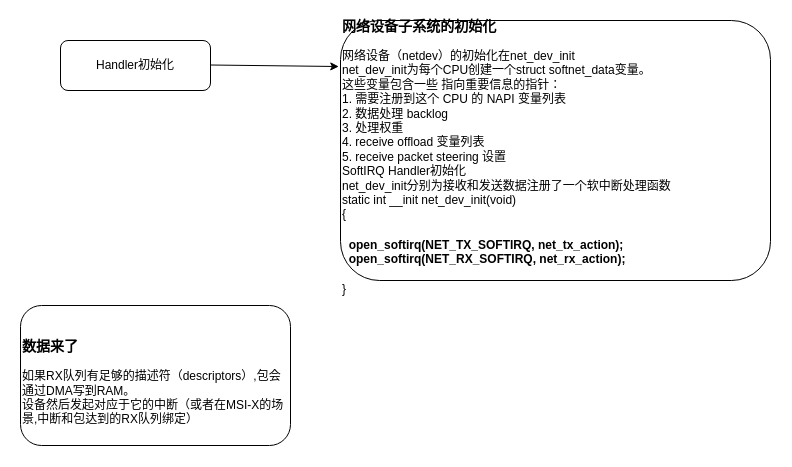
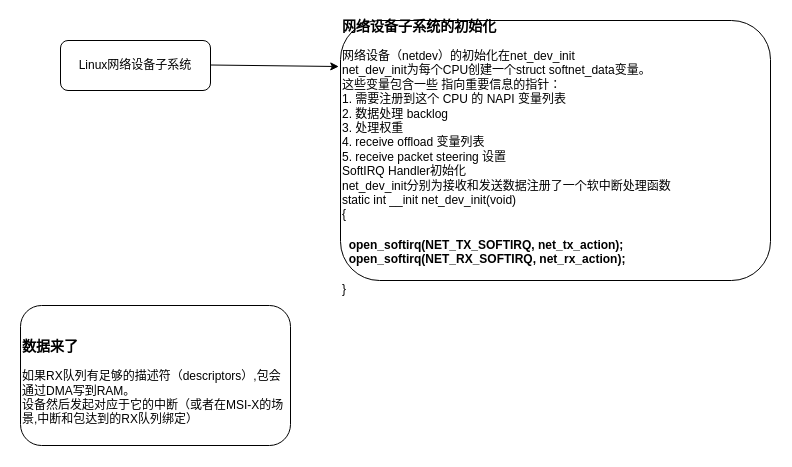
node "Handler初始化": label "Handler初始化" -> "Linux网络设备子系统"
